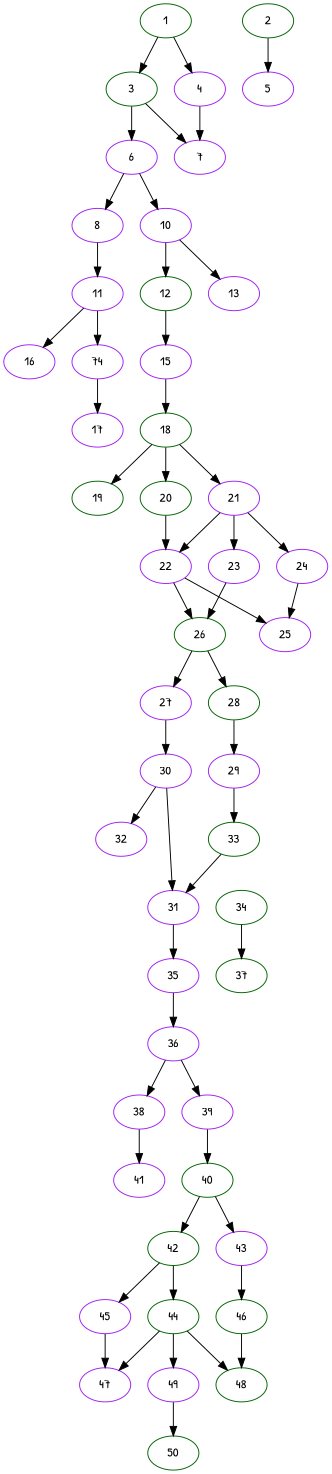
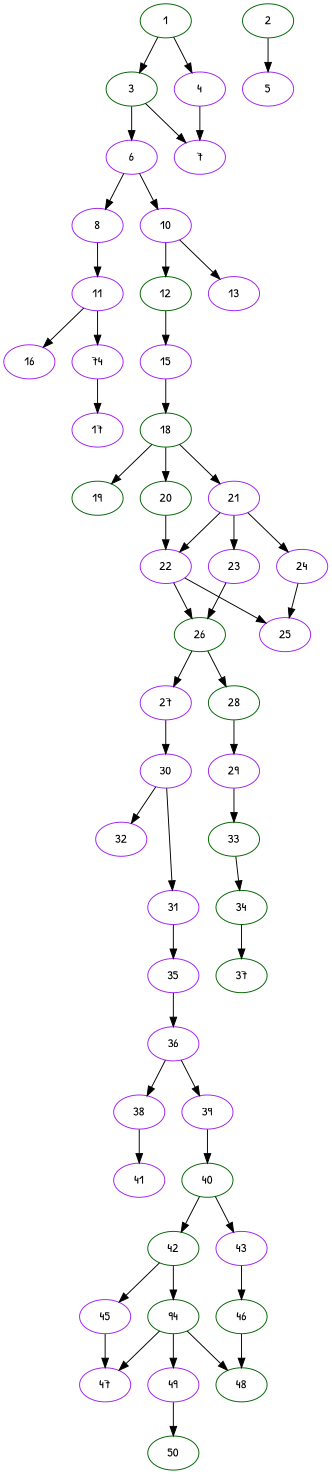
edge "33" -> "31": now "33" -> "34"
node "44": label "44" -> "94"
